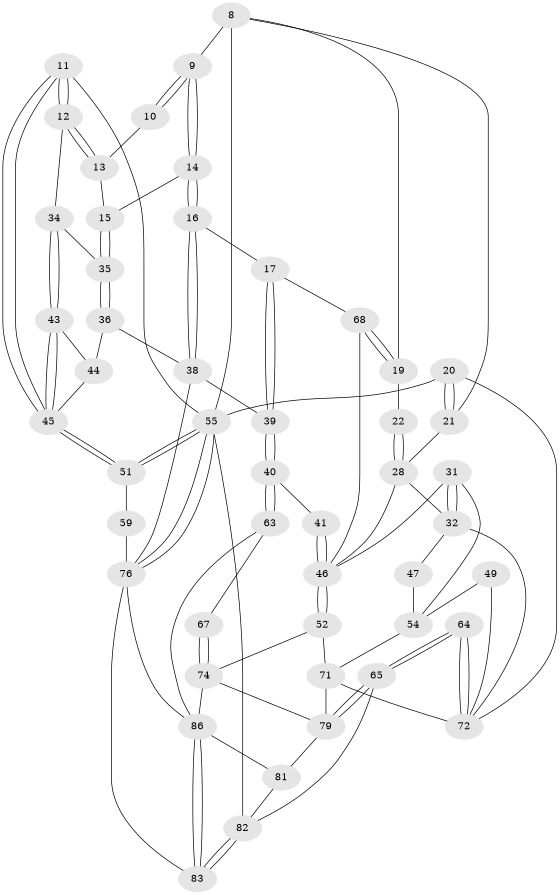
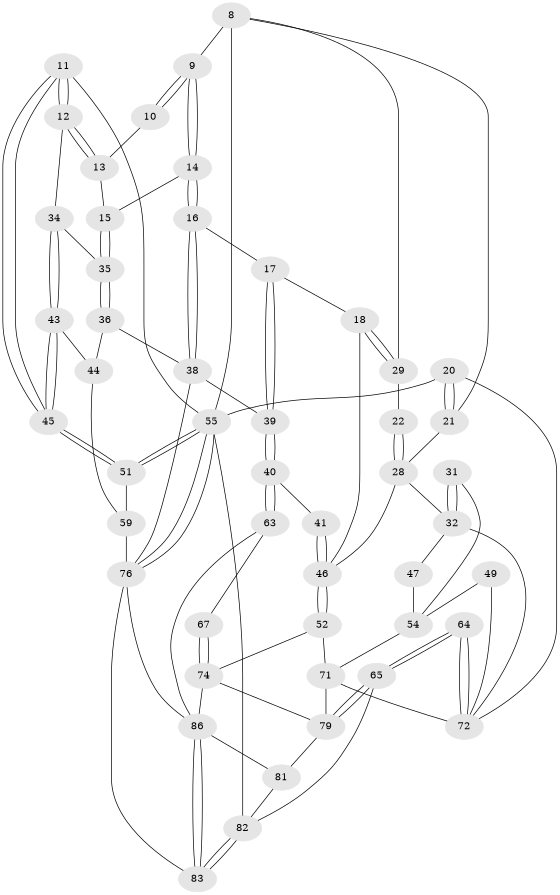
node "68": label "68" -> "18"
node "19": label "19" -> "29"
edge "44" -- "45": now "44" -- "59"
edge "31" -- "46": removed
